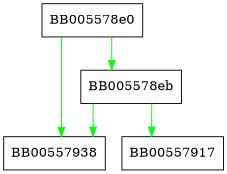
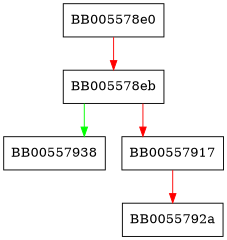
edge "BB005578e0" -> "BB005578eb": color green -> red
edge "BB005578e0" -> "BB00557938": removed
edge "BB005578eb" -> "BB00557917": color green -> red
node "BB0055792a": added
